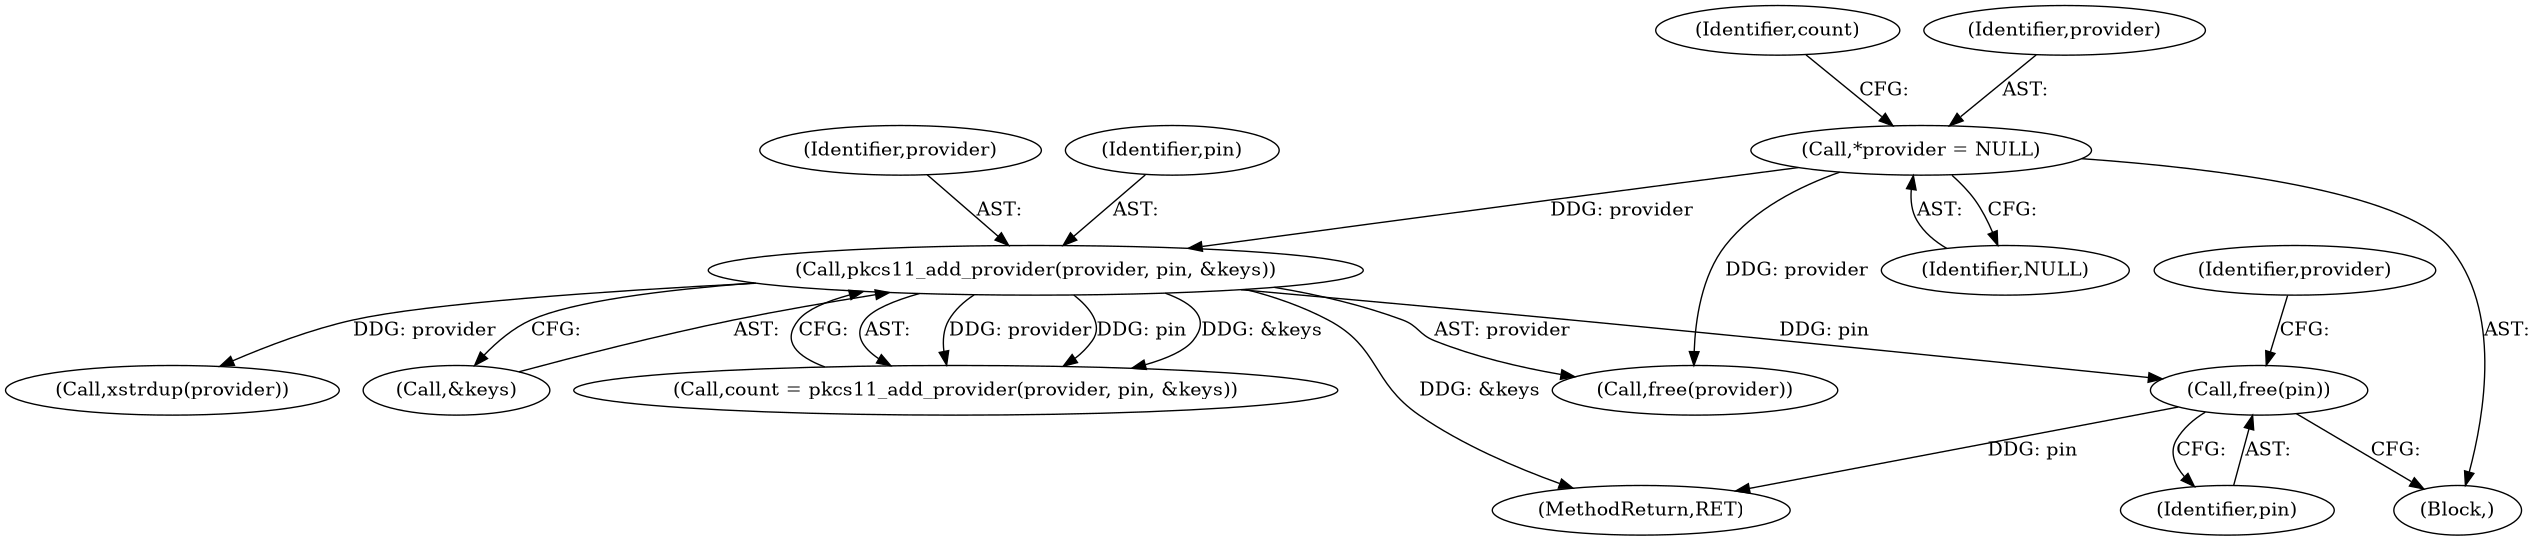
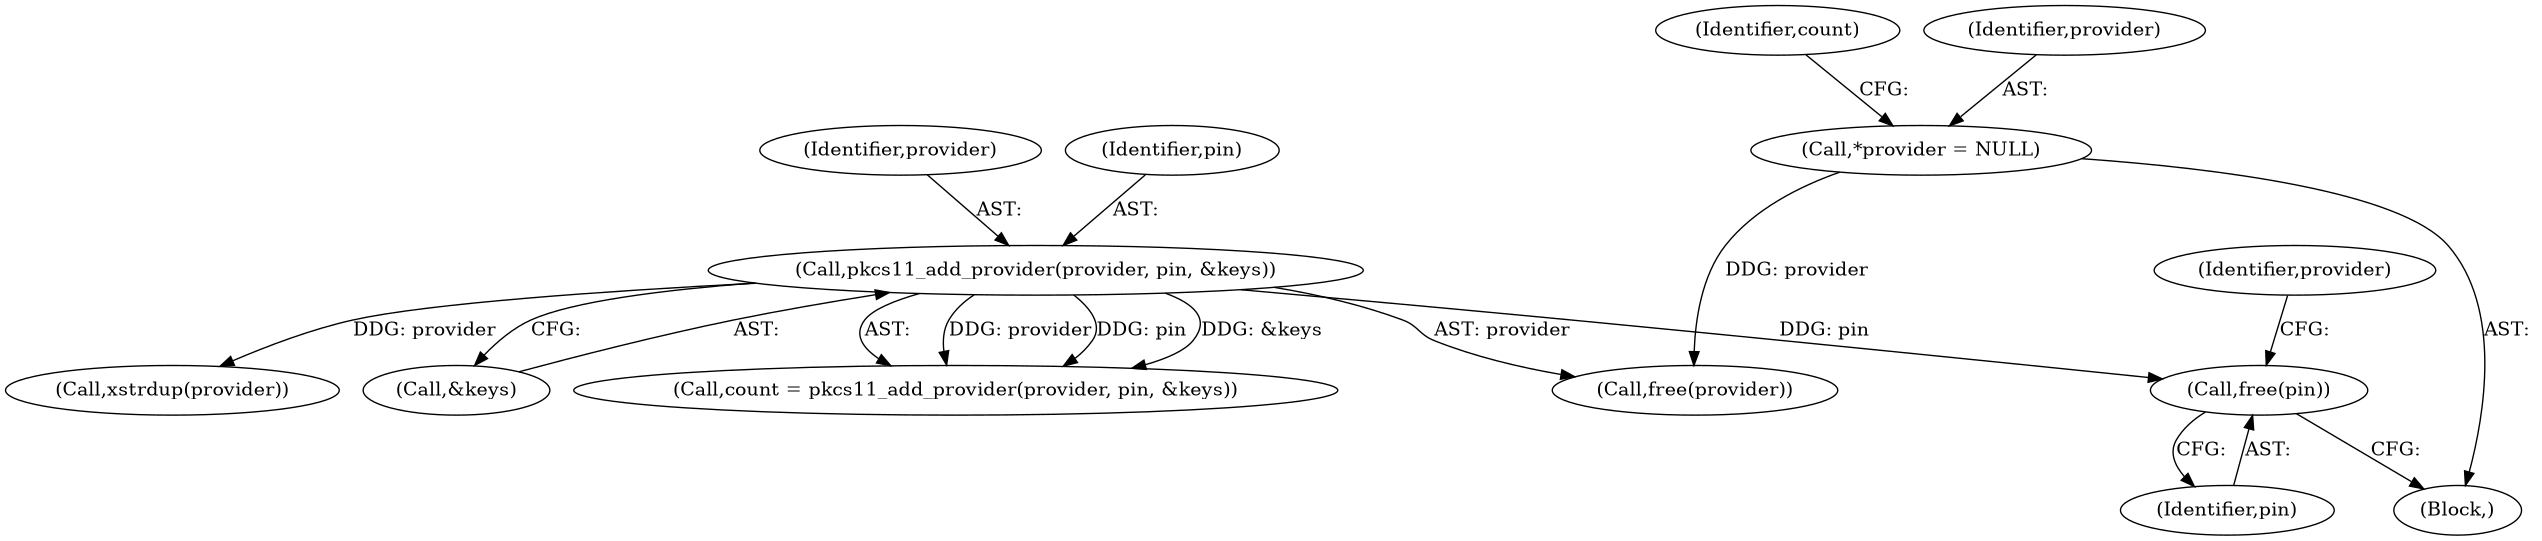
edge "(Call,*provider = NULL)" -> "(Call,pkcs11_add_provider(provider, pin, &keys))": removed, label "DDG: provider"
node "(Identifier,NULL)": removed
edge "(Call,count = pkcs11_add_provider(provider, pin, &keys))" -> "(Call,pkcs11_add_provider(provider, pin, &keys))": removed, label "CFG:"
node "(MethodReturn,RET)": removed
